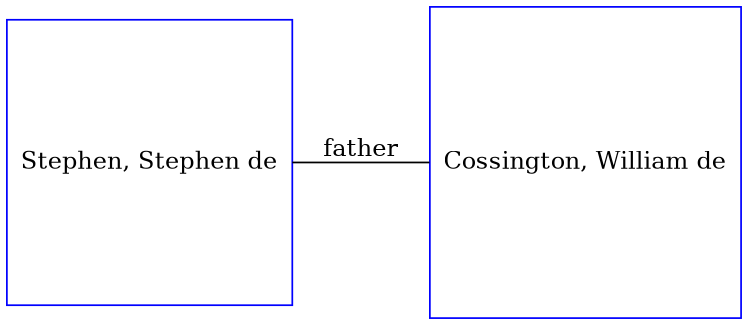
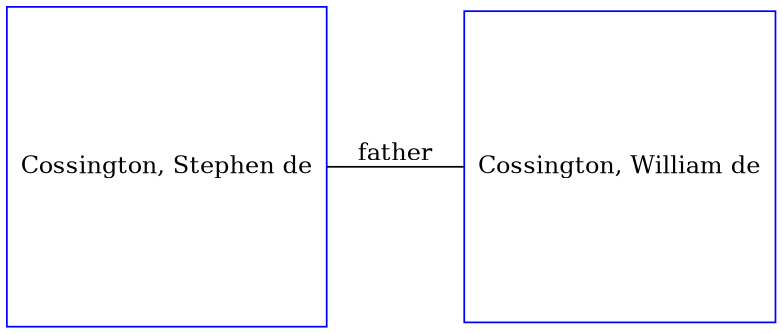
node "Stephen, Stephen de": label "Stephen, Stephen de" -> "Cossington, Stephen de"
